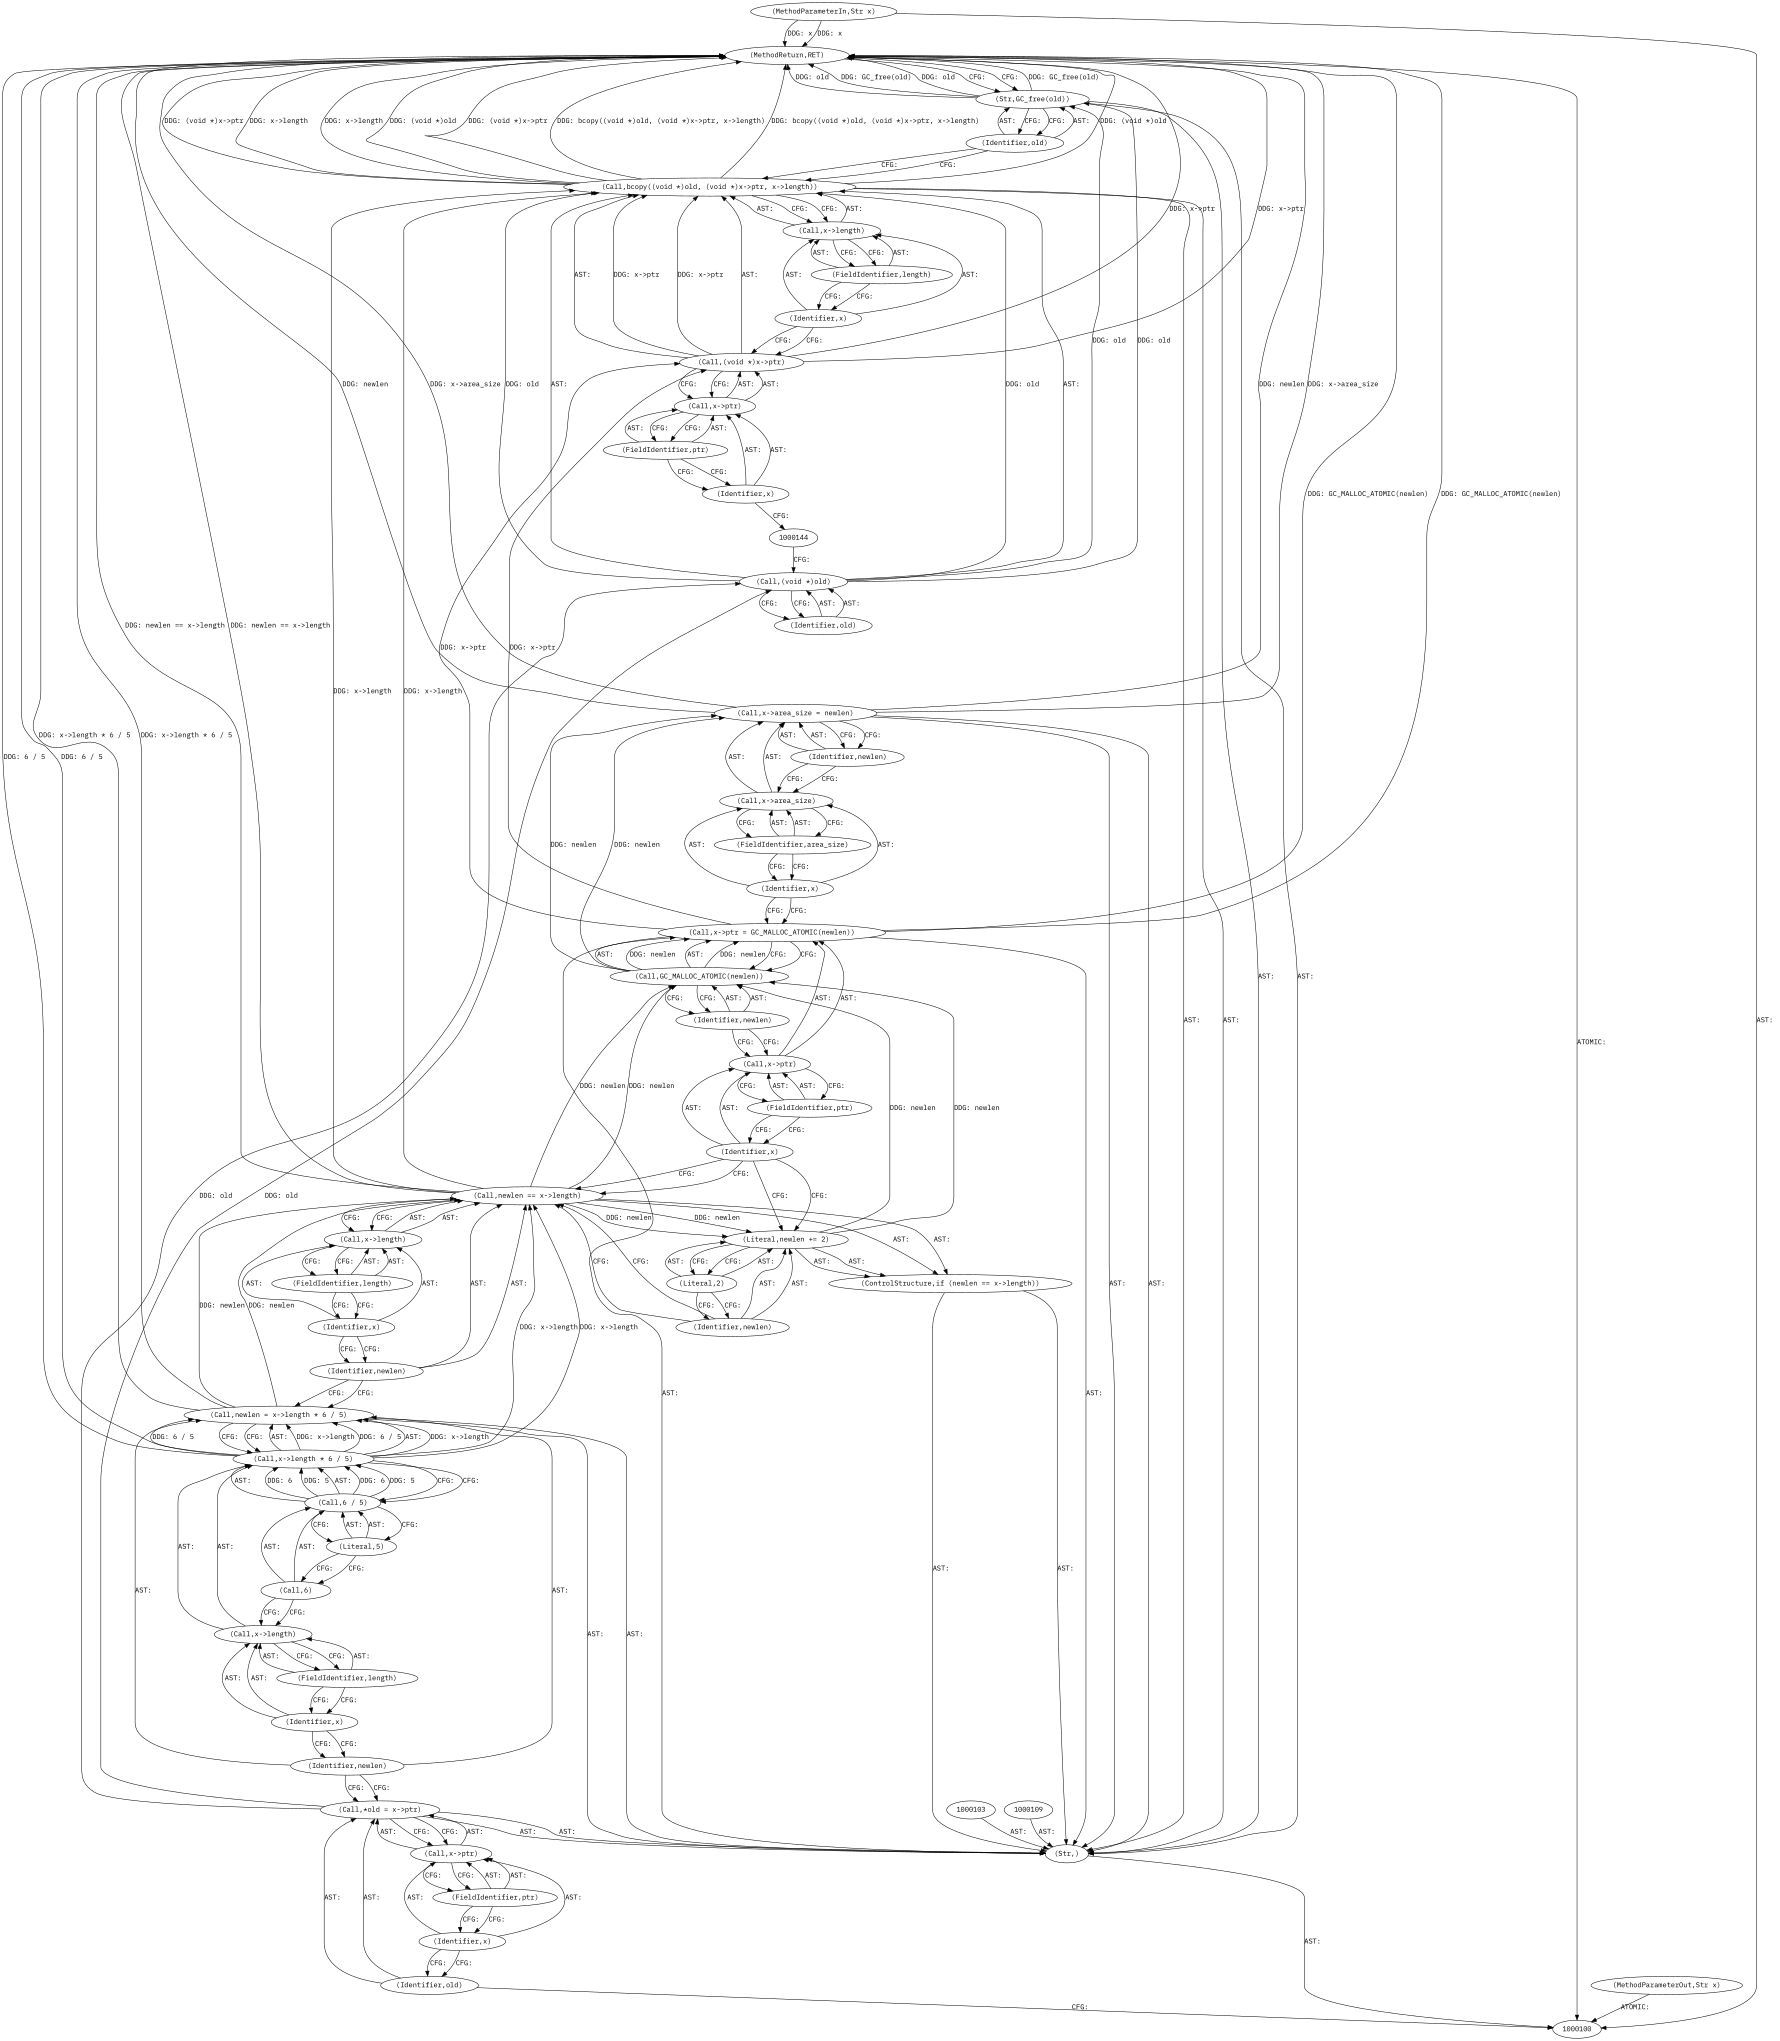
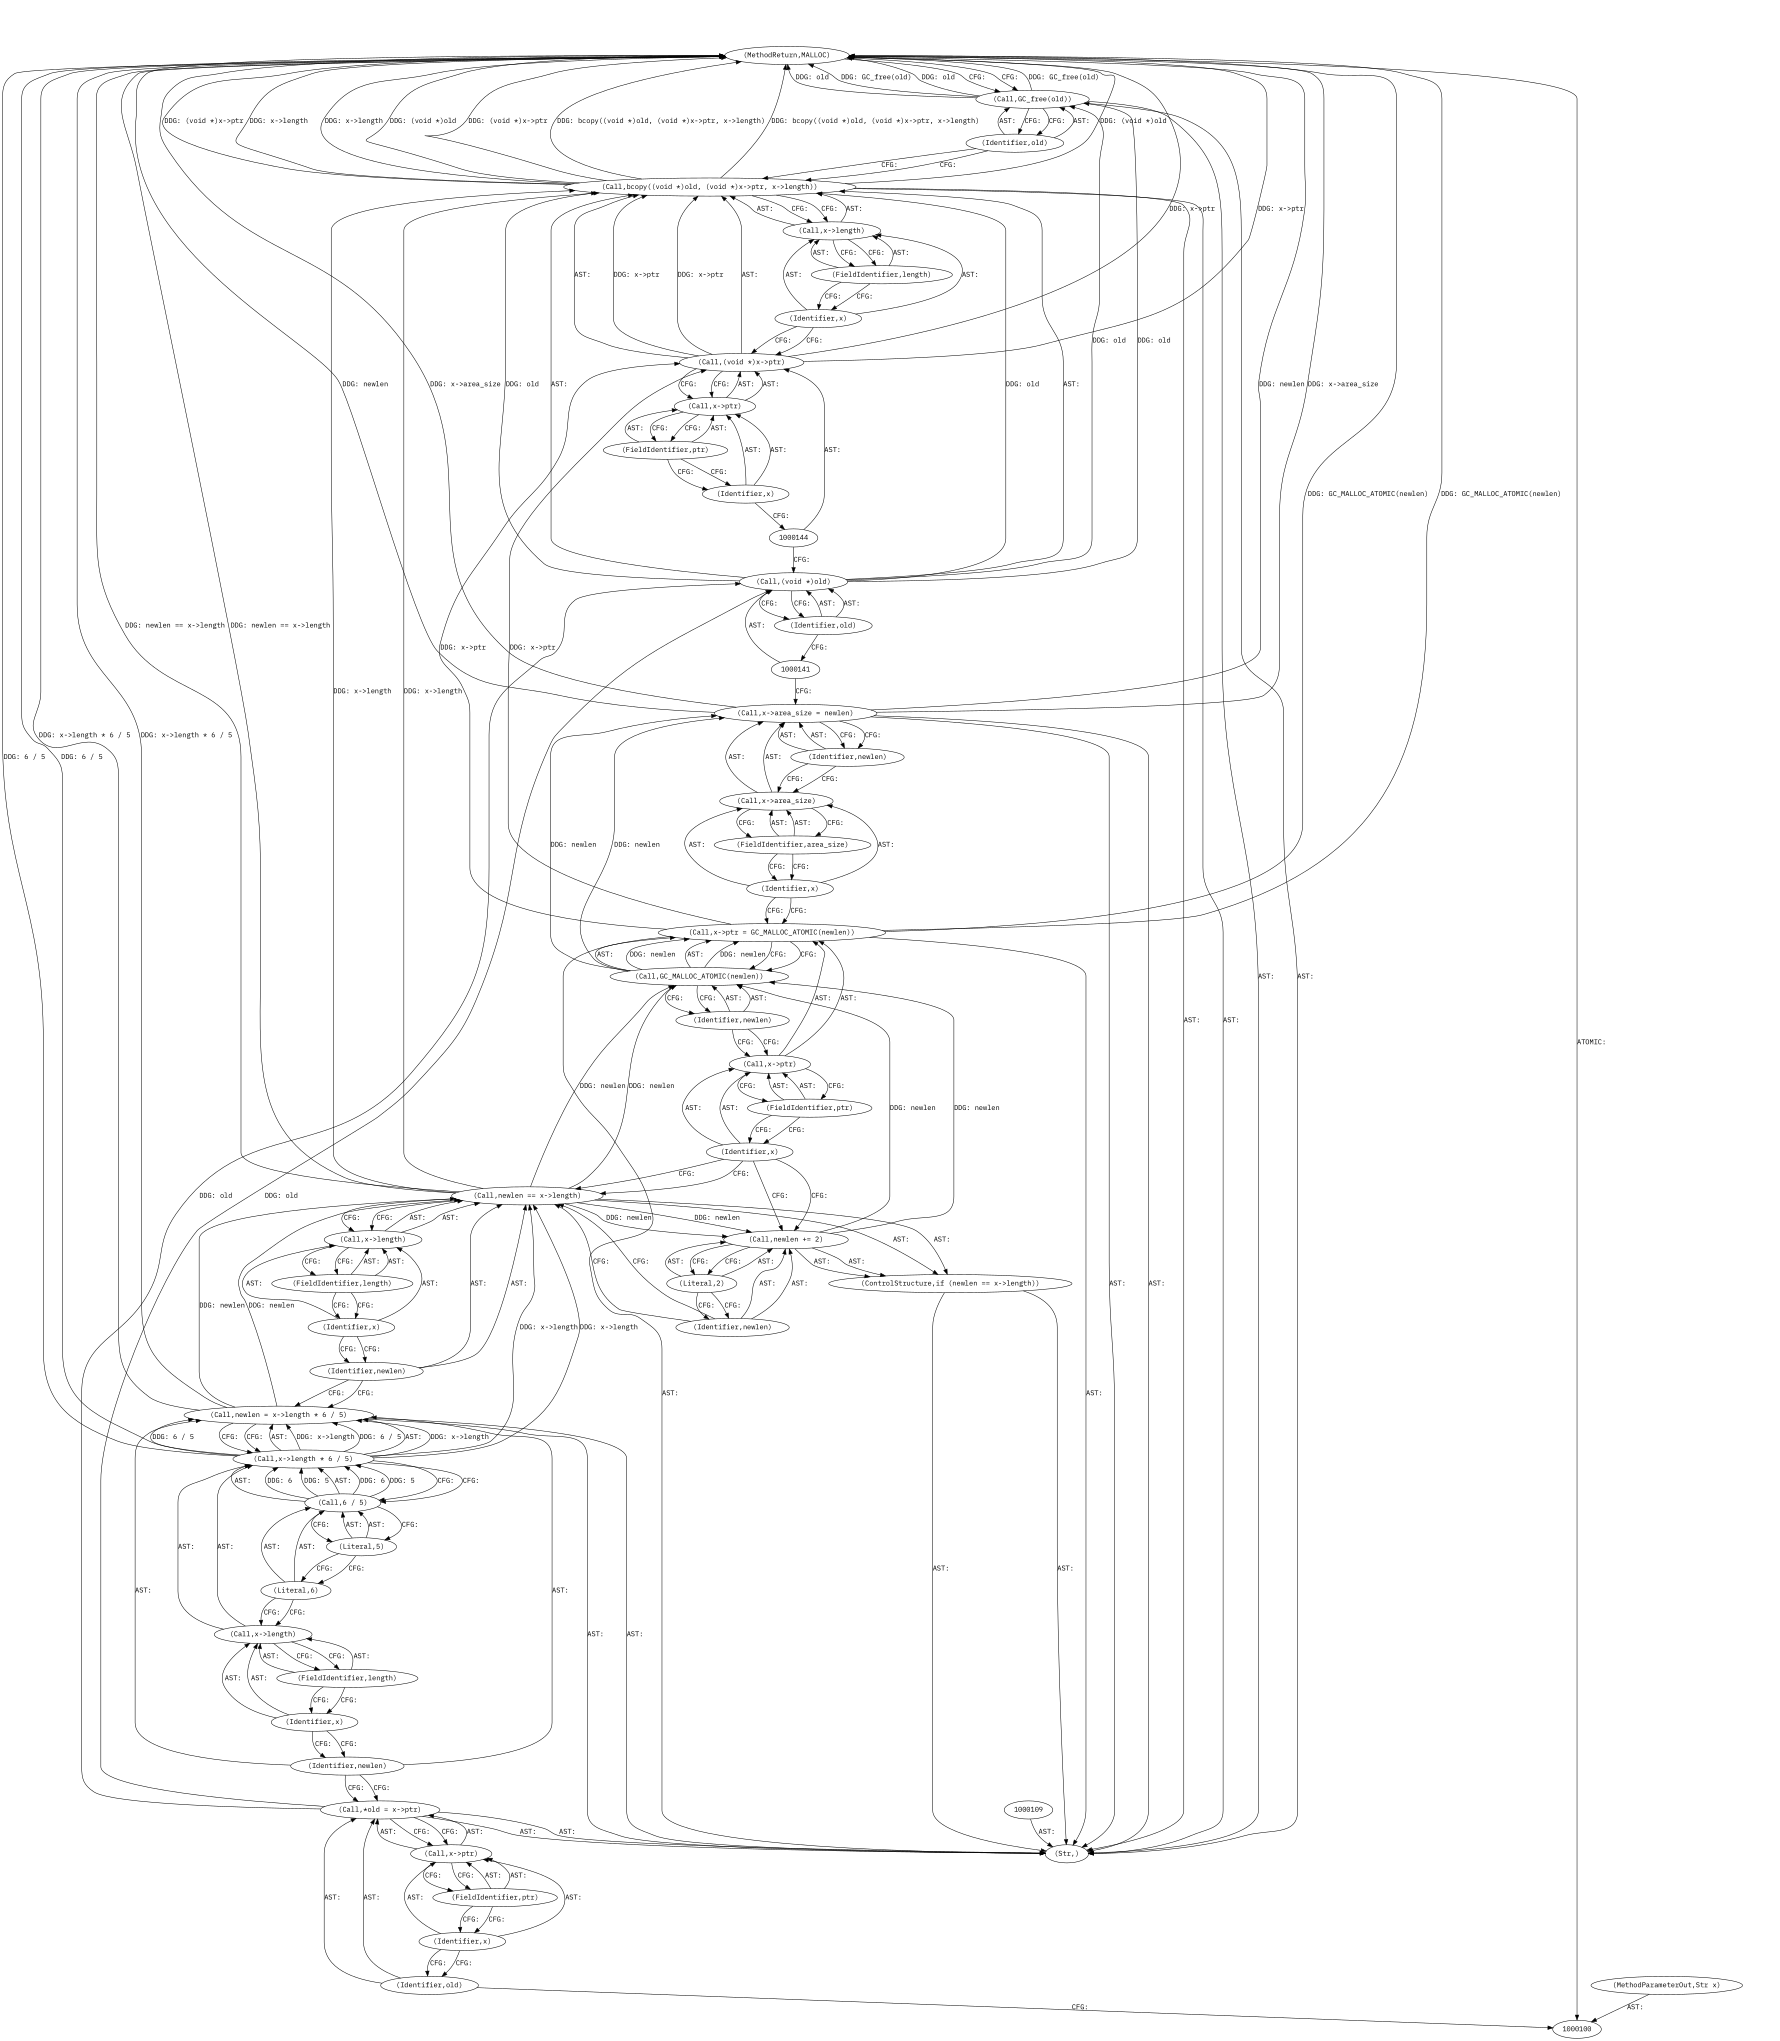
node "(MethodParameterIn,Str x)": removed
node "(MethodReturn,RET)": label "(MethodReturn,RET)" -> "(MethodReturn,MALLOC)"
node "(Str,GC_free(old))": label "(Str,GC_free(old))" -> "(Call,GC_free(old))"
edge "1000144" -> "(Call,(void *)x->ptr)": added, label "AST:"
node "1000141": added
node "(Literal,newlen += 2)": label "(Literal,newlen += 2)" -> "(Call,newlen += 2)"
node "(Call,6)": label "(Call,6)" -> "(Literal,6)"
node "1000103": removed
edge "(Str,)" -> "1000100": removed, label "AST:"
edge "(MethodParameterOut,Str x)" -> "1000100": label "ATOMIC: " -> "AST: "
